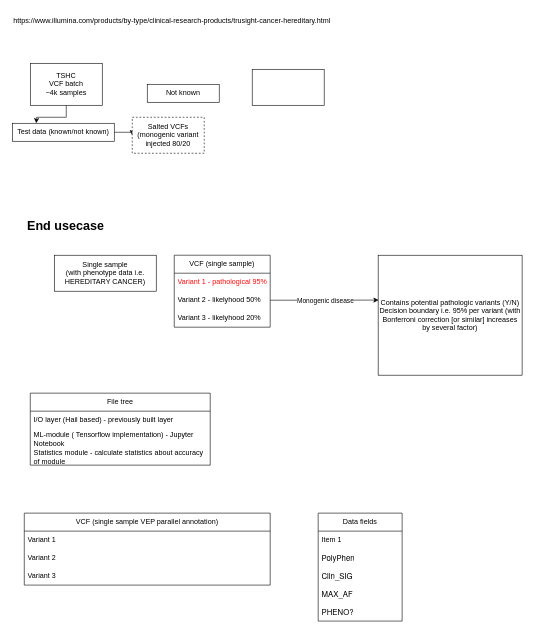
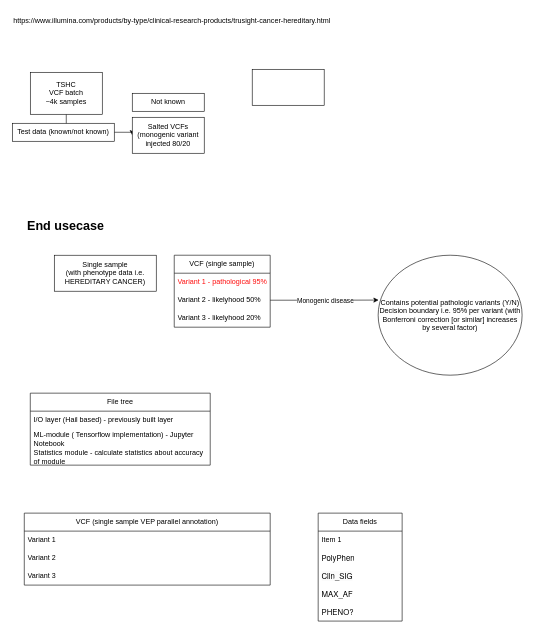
node "TSHC VCF batch ~4k samples": moved (66, 84) -> (66, 93)
node "Not known": moved (183, 93) -> (168, 102)
node "Salted VCFs (monogenic variant injected 80/20": style dashed -> solid
node "Contains potential pathologic variants (Y/N) Decision boundary i.e. 95% per variant (with Bonferroni correction [or similar] increases by several factor)": shape rectangle -> ellipse
